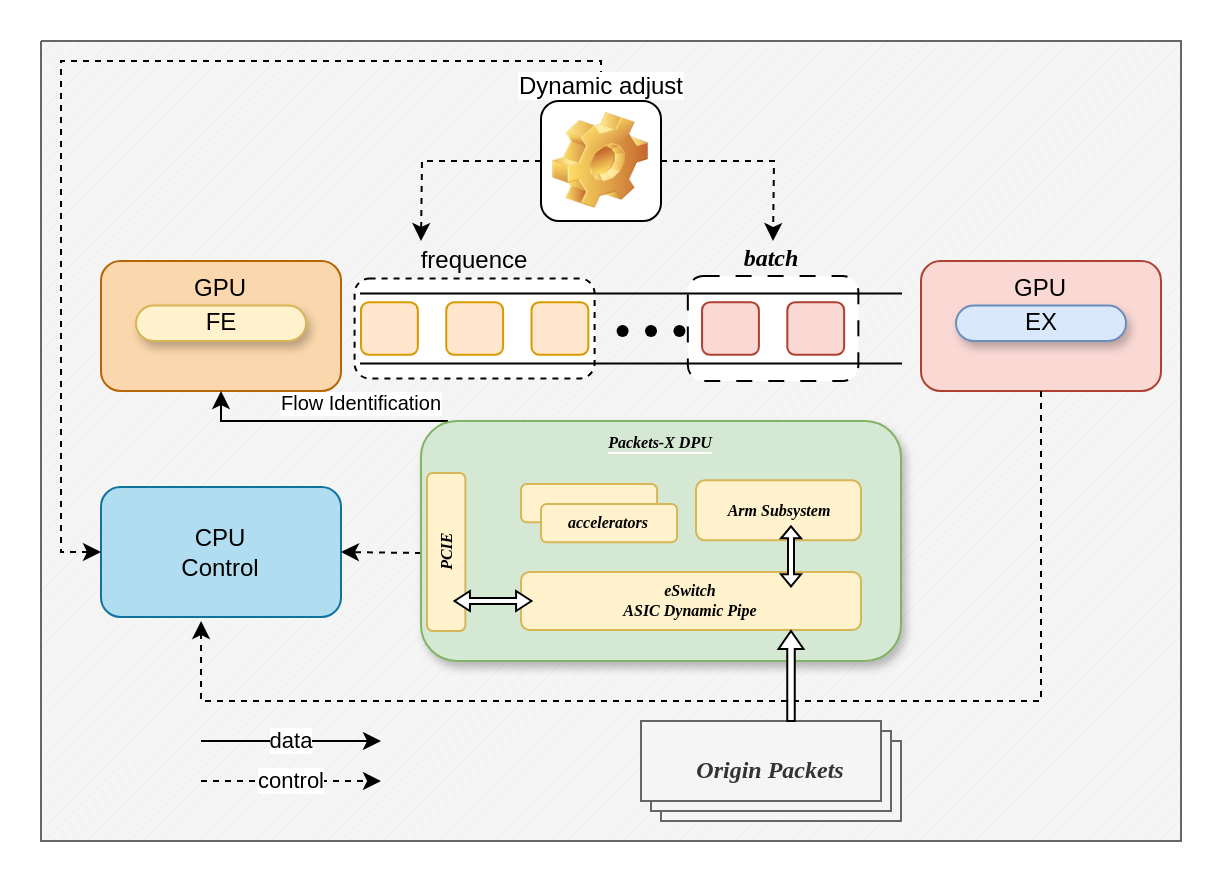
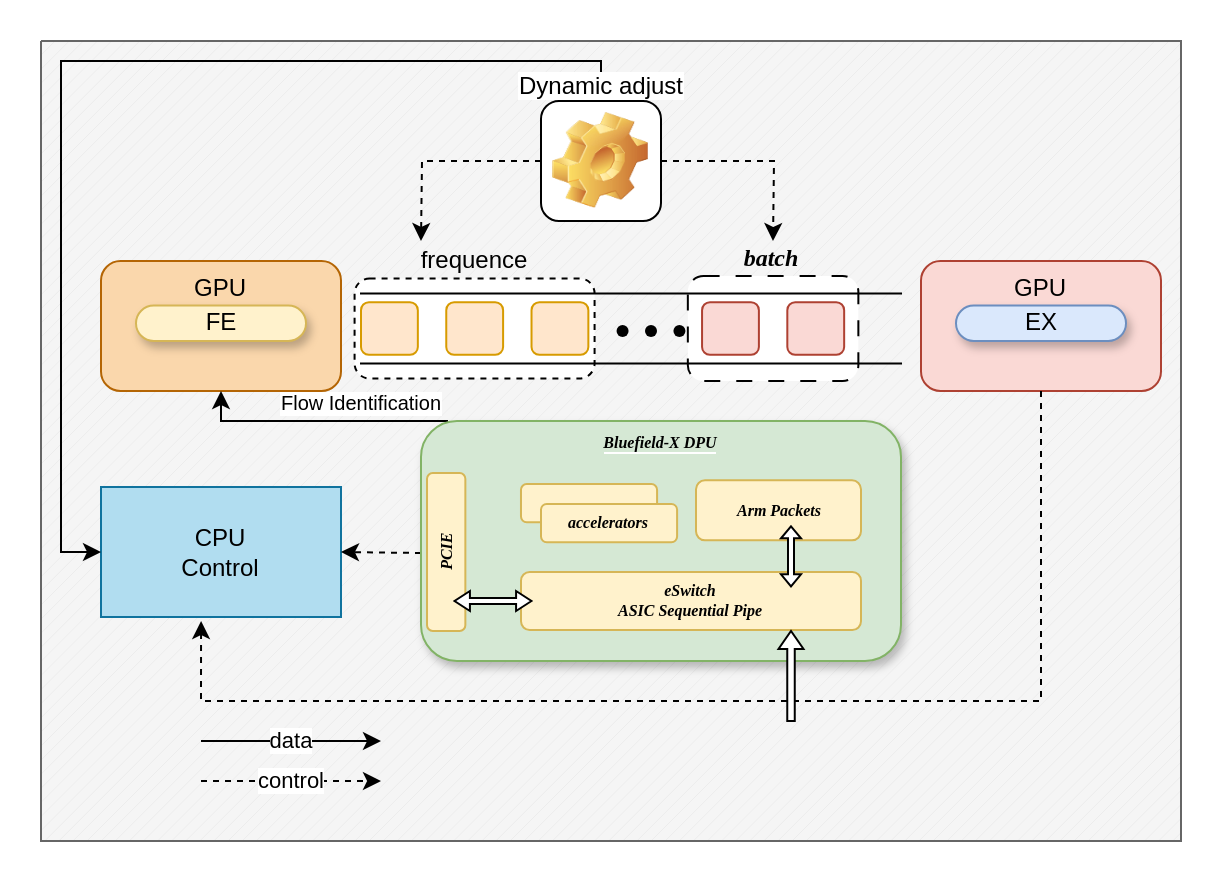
edge "Dynamic adjust" -> "CPU Control": style dashed -> solid
node "Packets-X DPU": label "Packets-X DPU" -> "Bluefield-X DPU"
node "Arm Subsystem": label "Arm Subsystem" -> "Arm Packets"
node "CPU Control": shape rounded rectangle -> rectangle
node "eSwitch ASIC Dynamic Pipe": label "eSwitch ASIC Dynamic Pipe" -> "eSwitch ASIC Sequential Pipe"
node "Origin Packets": removed
